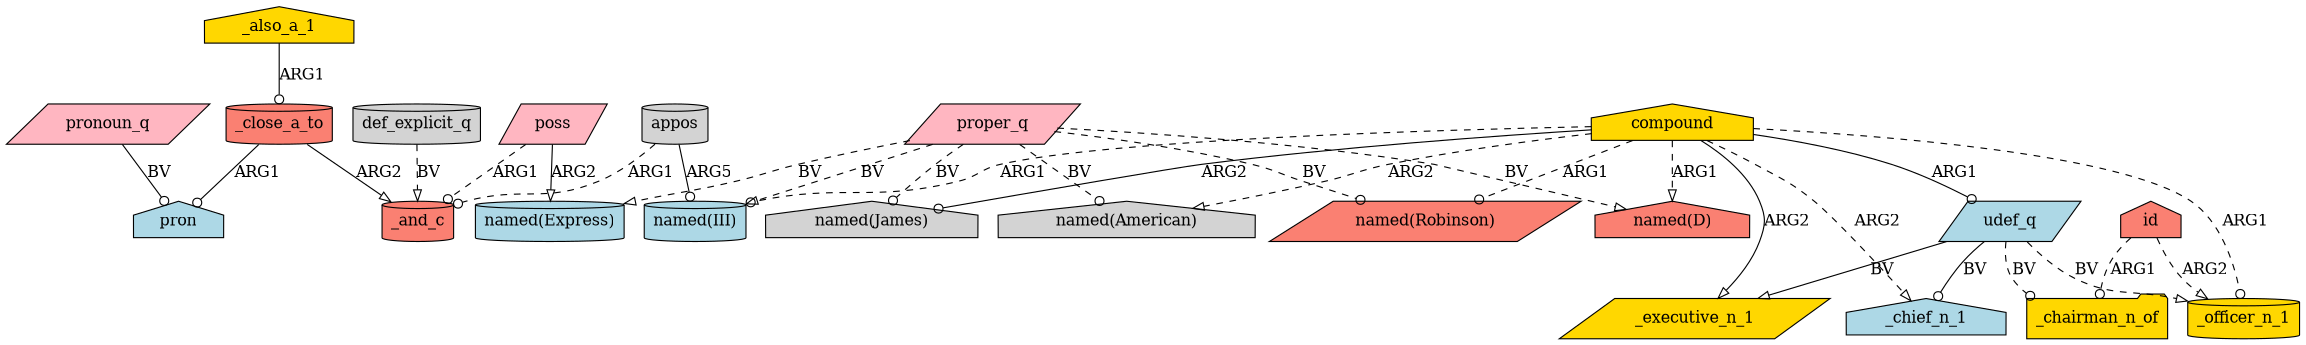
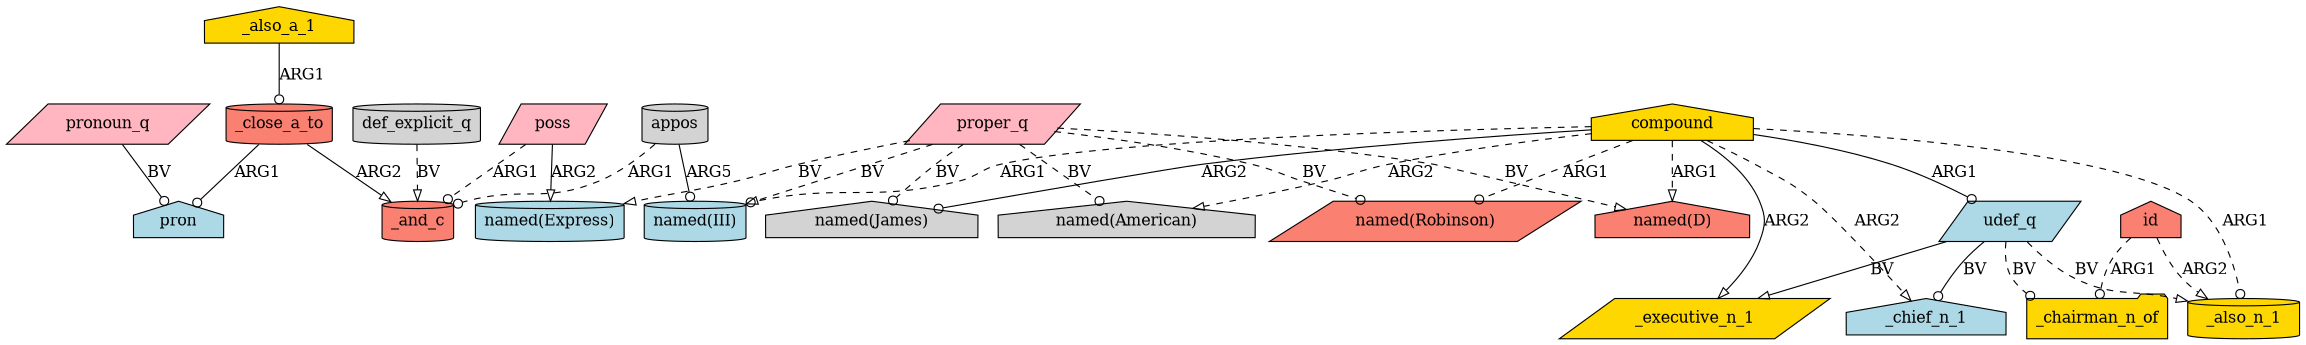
node "_officer_n_1": label "_officer_n_1" -> "_also_n_1"
